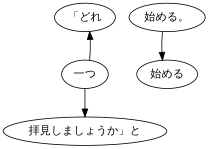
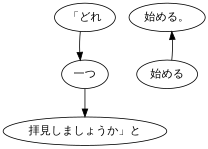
edge "始める。" -> "始める": reversed
edge "一つ" -> "「どれ": reversed
